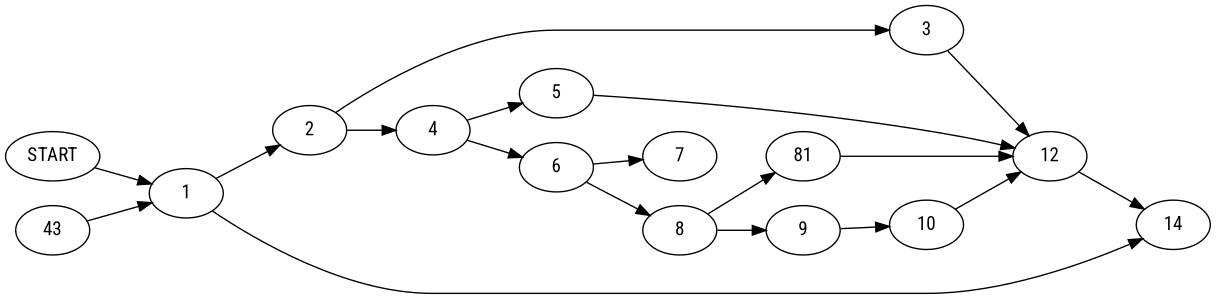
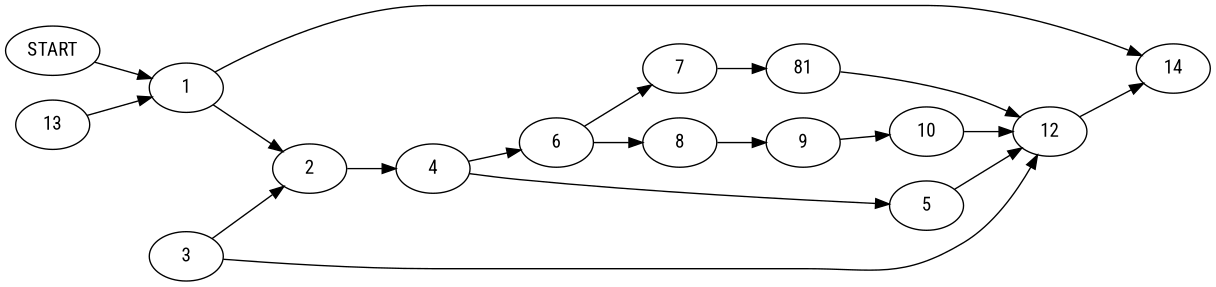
edge "2" -> "3": reversed
edge "8" -> "81": now "7" -> "81"
node "43": label "43" -> "13"
